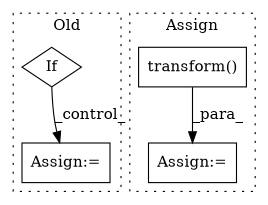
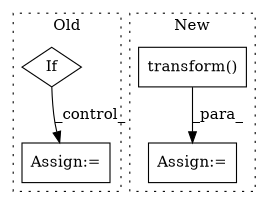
cluster "Assign": label "Assign" -> "New"
